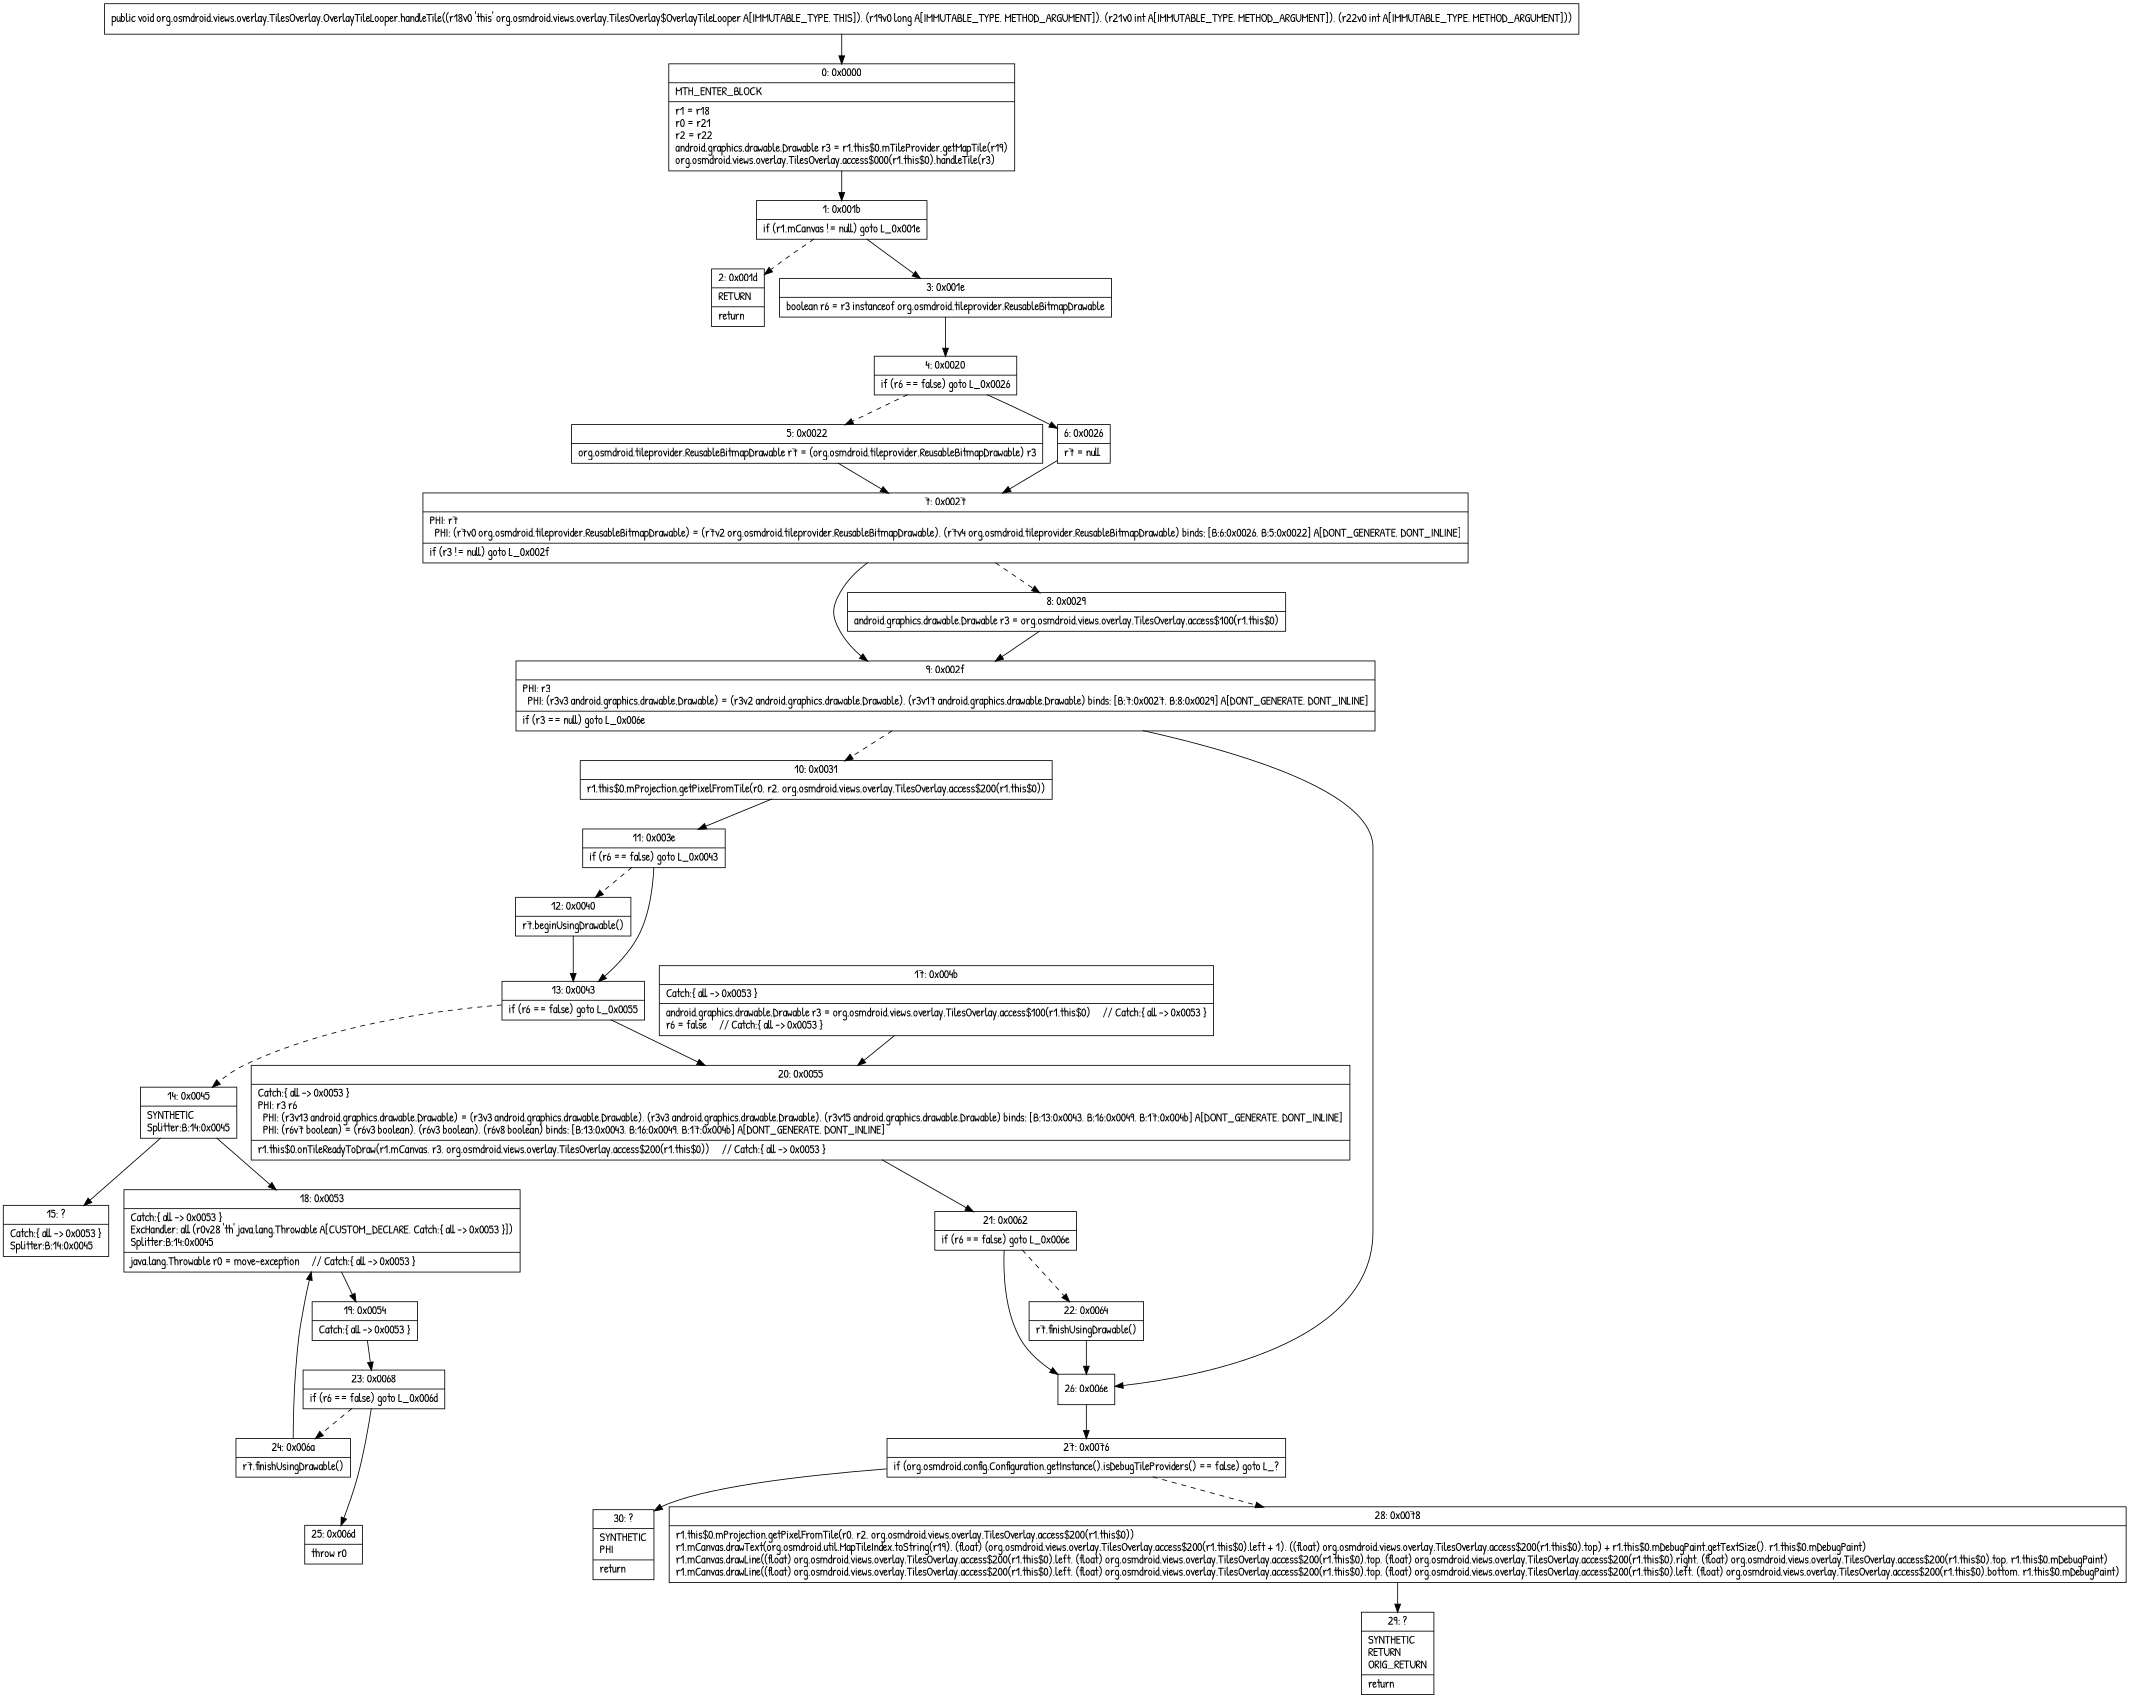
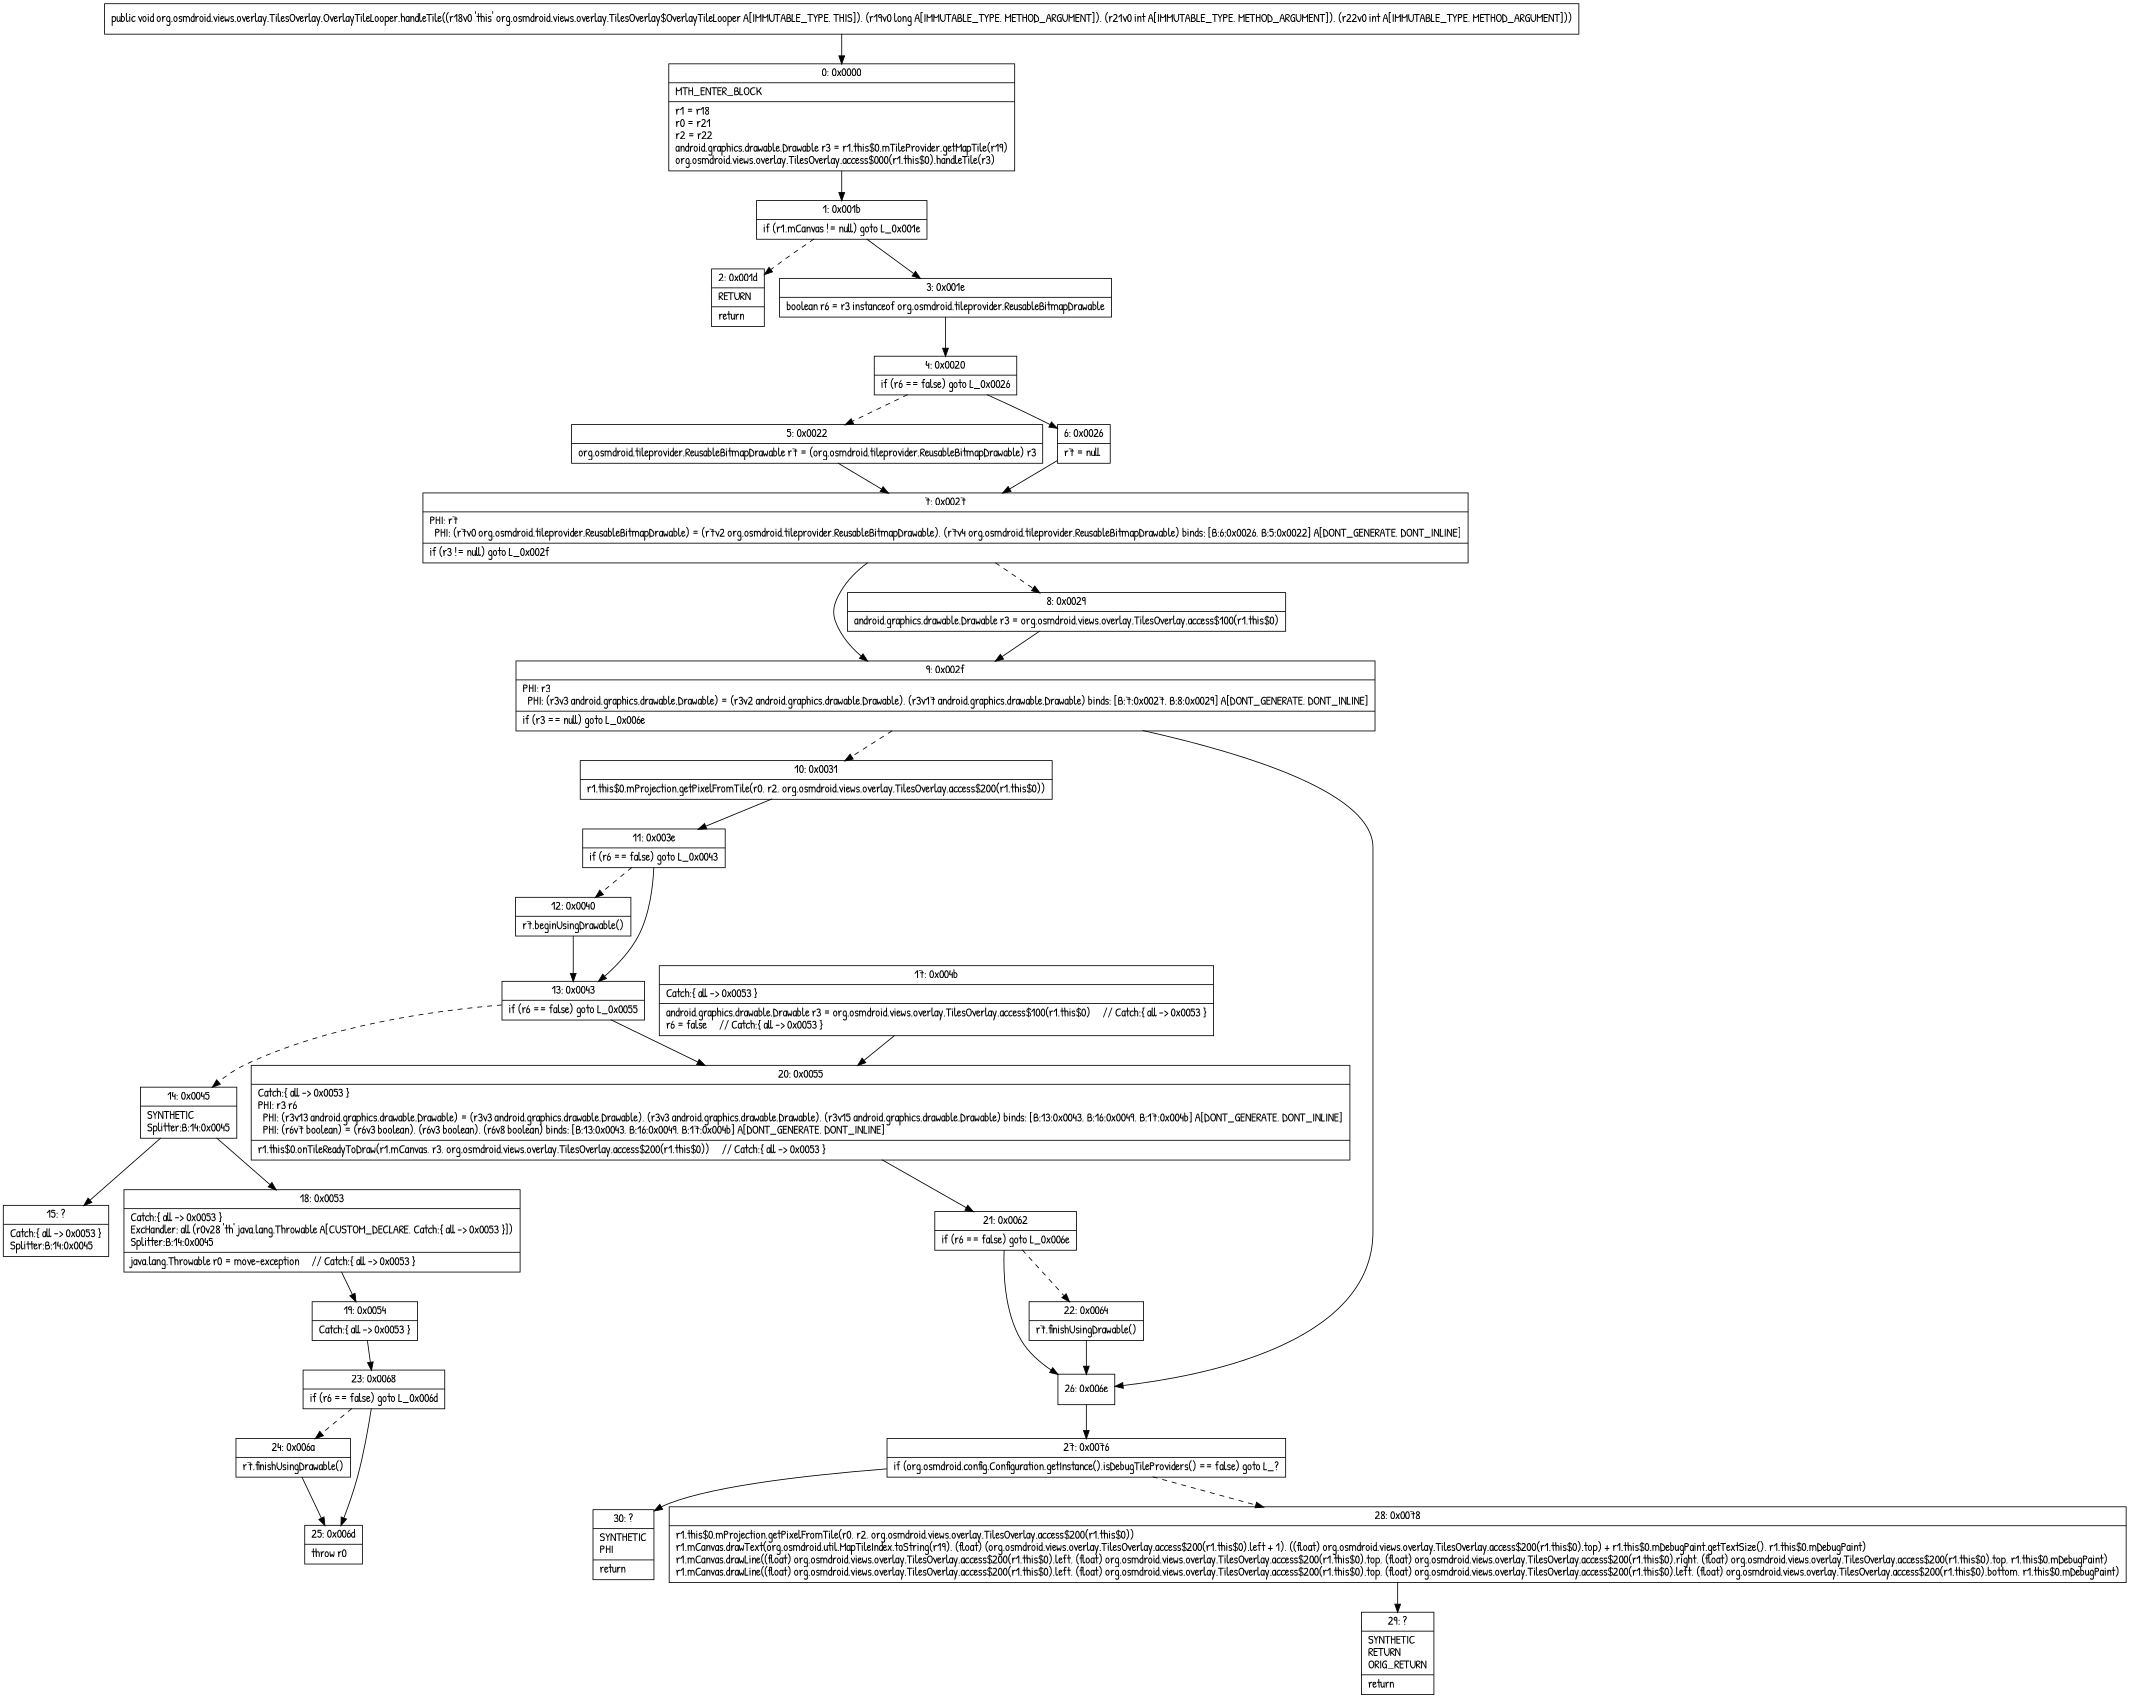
edge "24: 0x006a" -> "18: 0x0053": now "24: 0x006a" -> "25: 0x006d"
